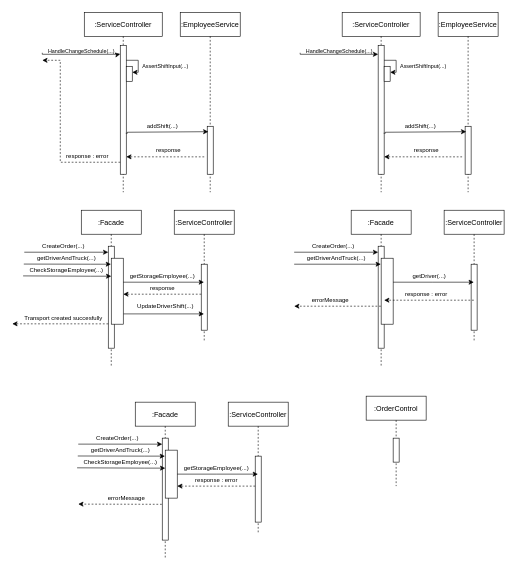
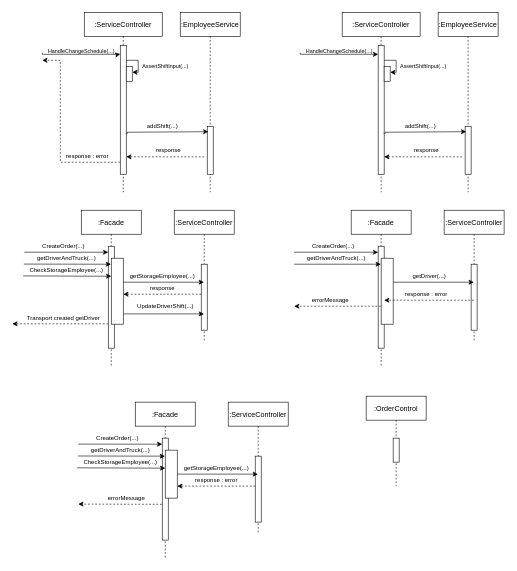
node "Transport created succesfully": label "Transport created succesfully" -> "Transport created getDriver"
